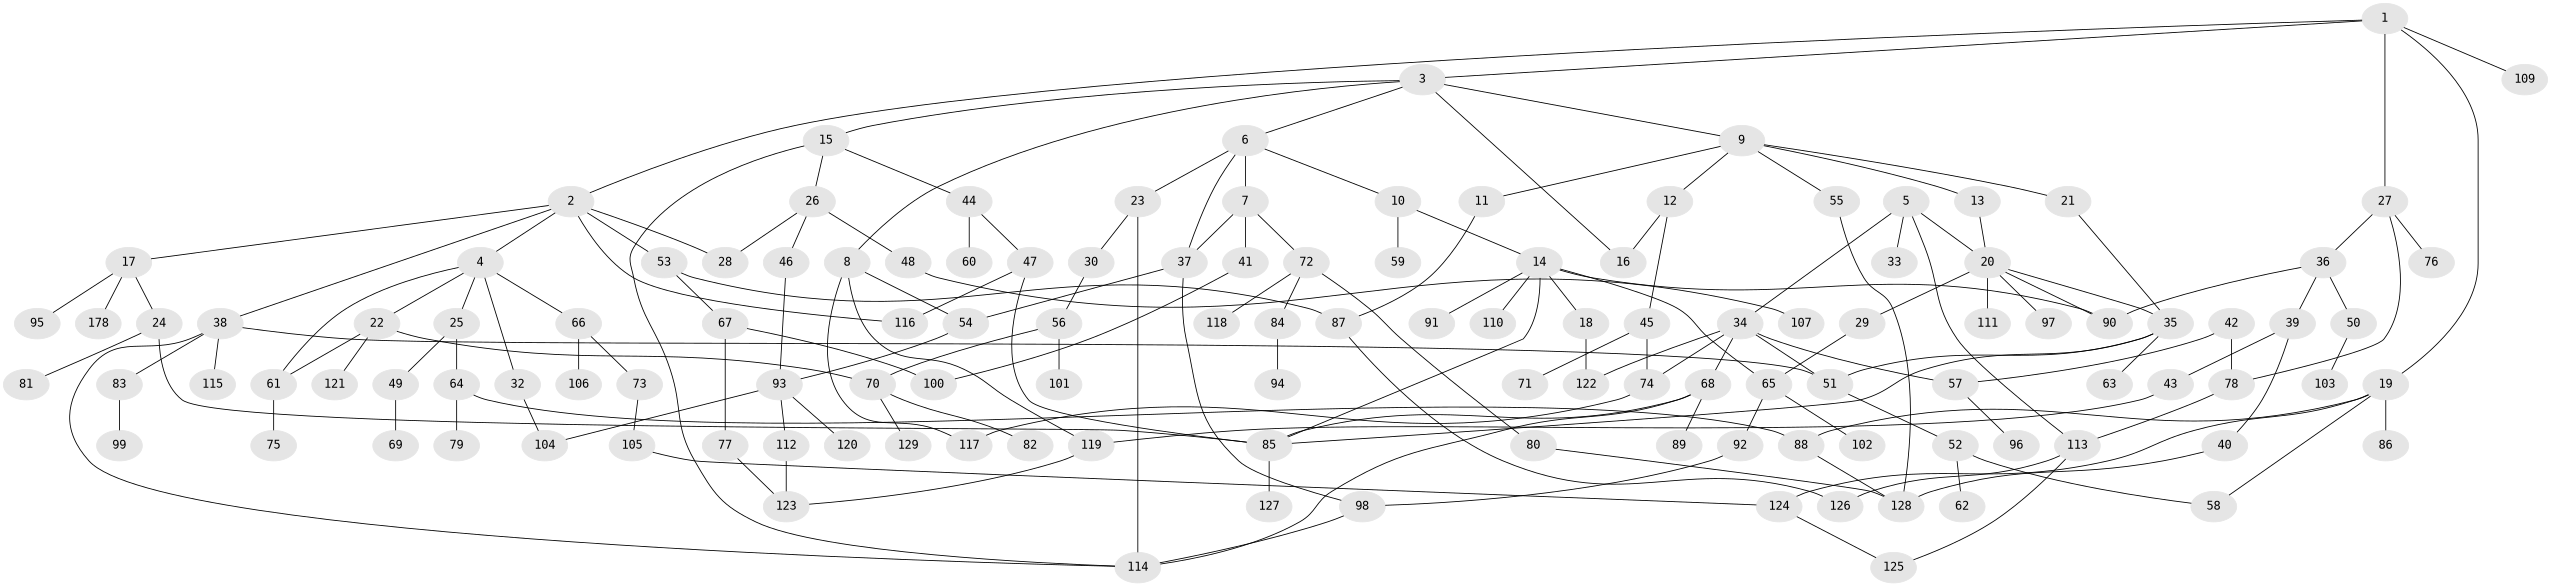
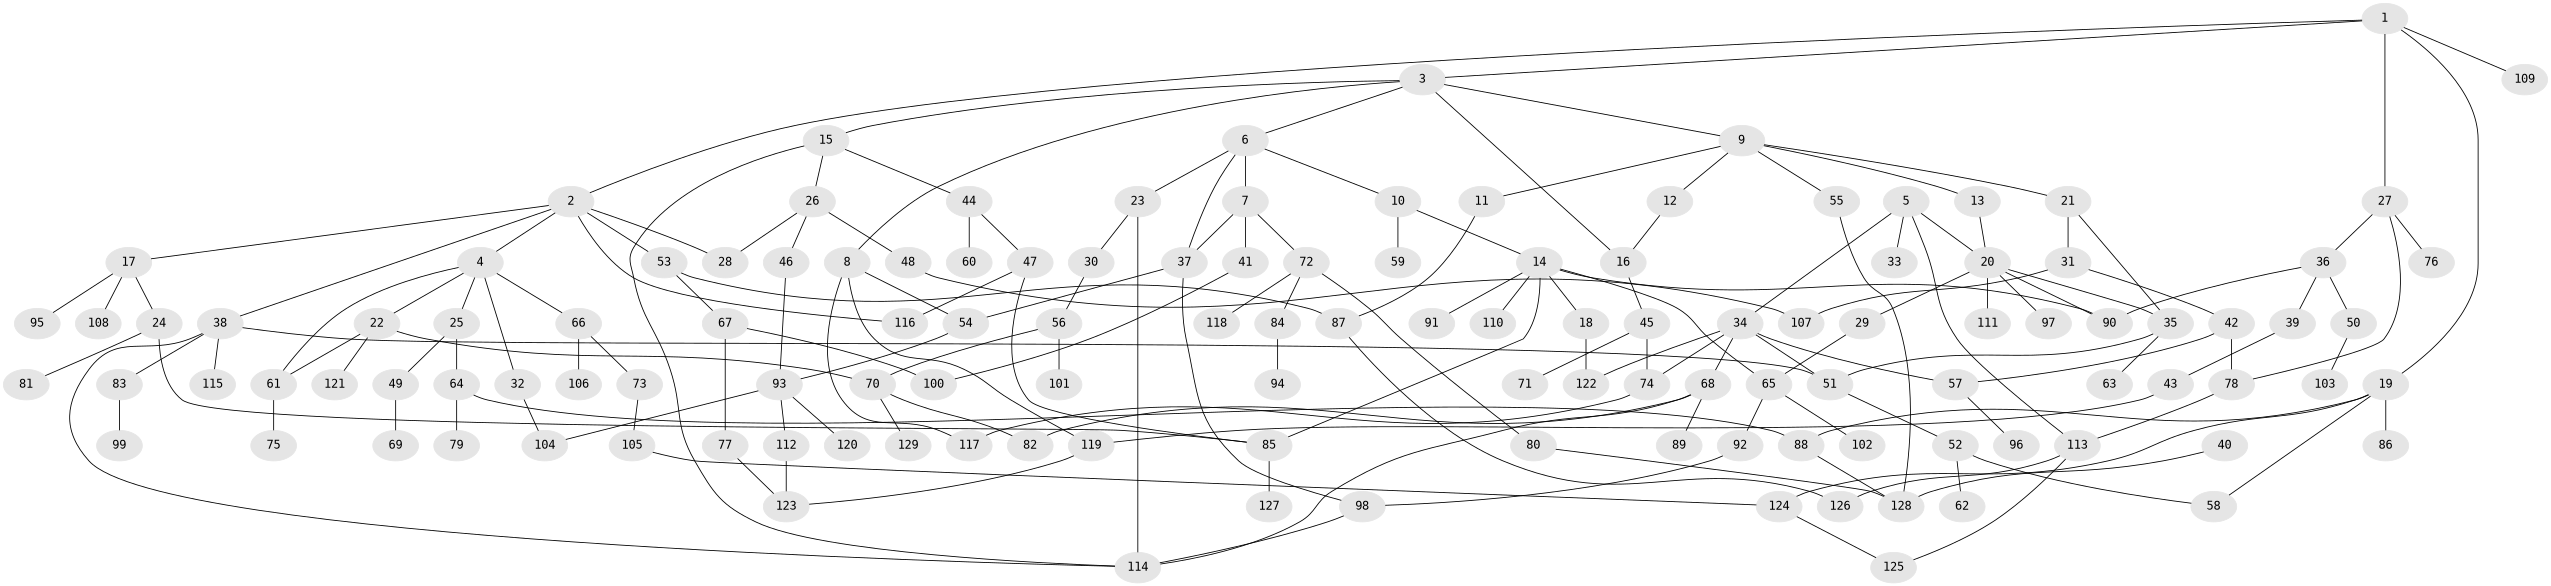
edge "12" -- "45": now "16" -- "45"
node "31": added
node "178": label "178" -> "108"
edge "39" -- "40": removed
edge "35" -- "85": removed
edge "68" -- "85": now "68" -- "82"
